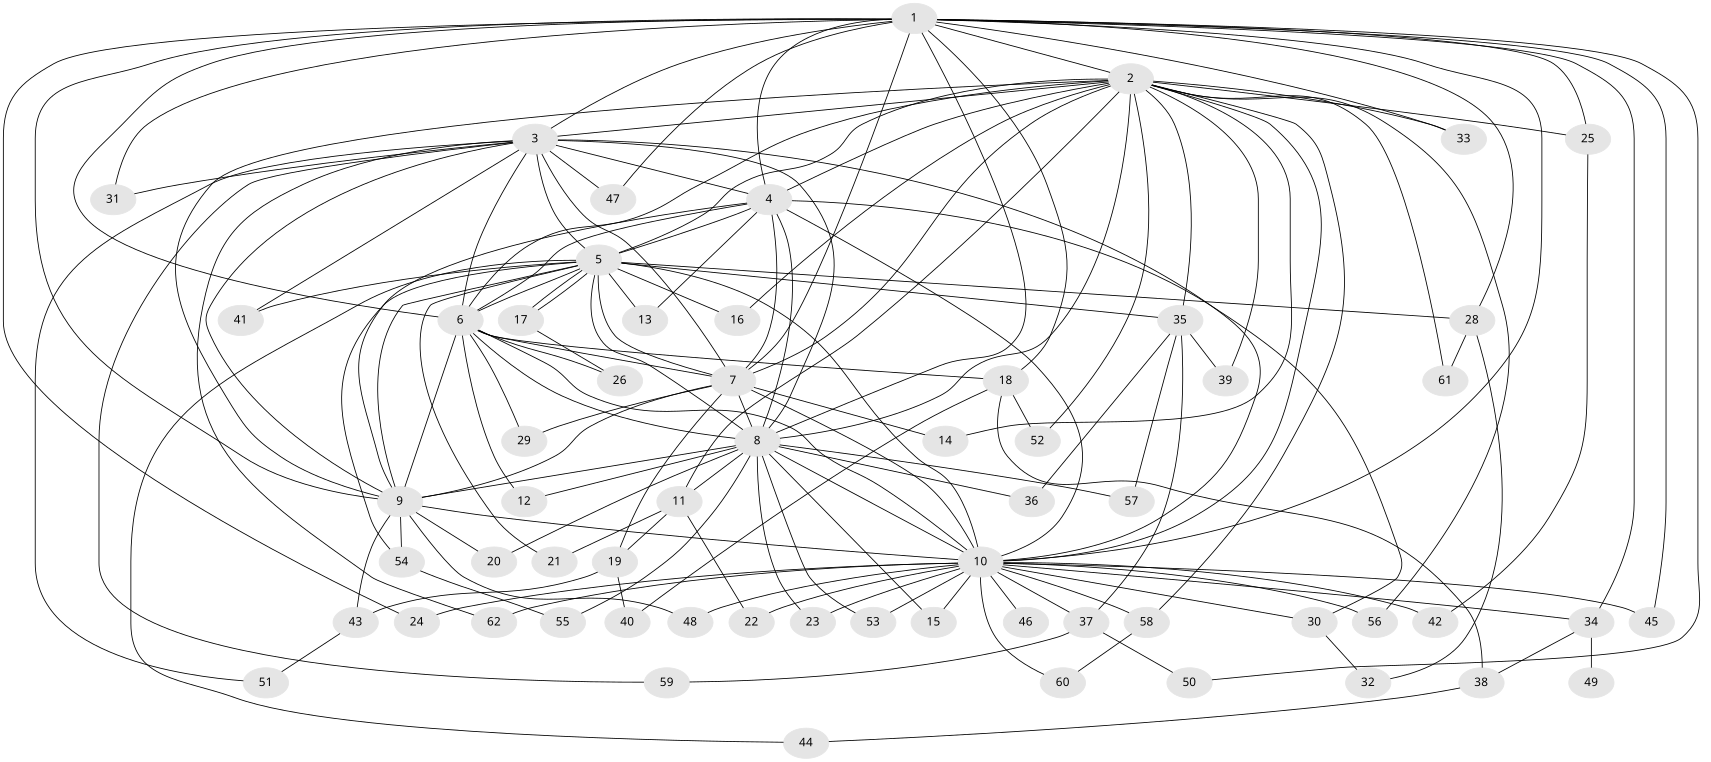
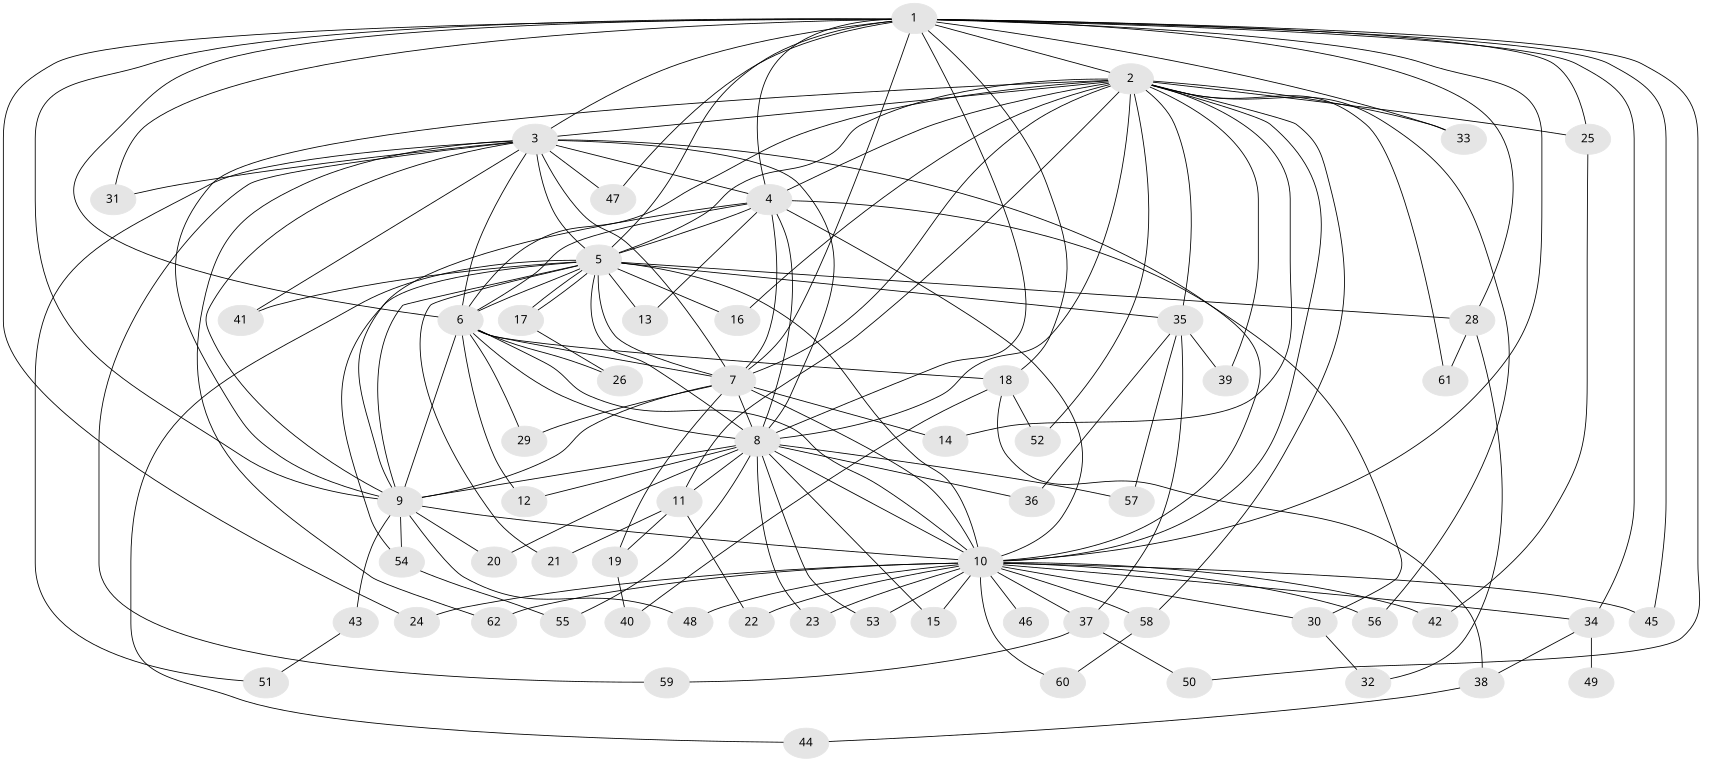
edge "1" -- "5": added
edge "19" -- "43": removed
